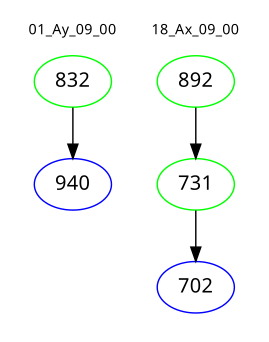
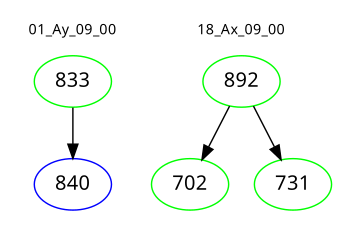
node "832": label "832" -> "833"
node "940": label "940" -> "840"
edge "731" -> "702": now "892" -> "702"
node "702": color blue -> green
